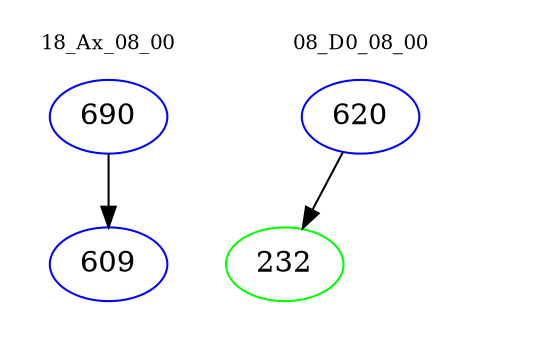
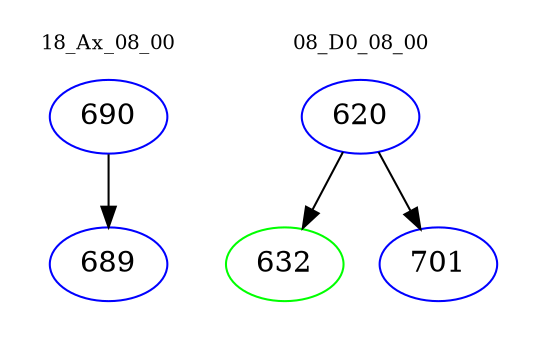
node "609": label "609" -> "689"
node "232": label "232" -> "632"
node "701": added
